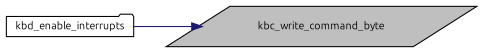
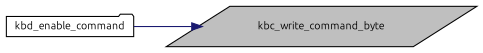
node "kbd_enable_interrupts": label "kbd_enable_interrupts" -> "kbd_enable_command"
